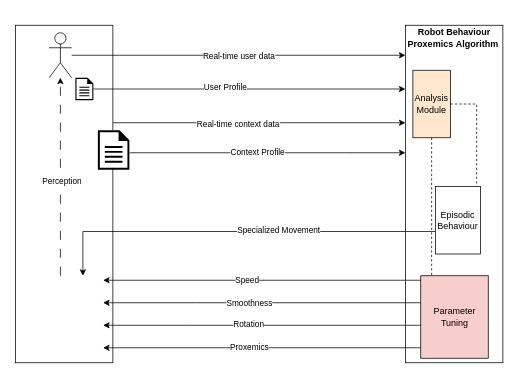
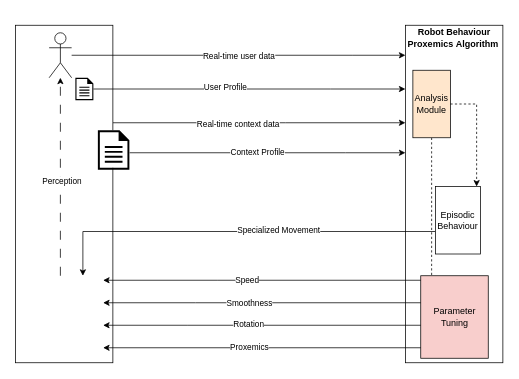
edge "Analysis Module" -- "Episodic Behaviour": arrowhead none -> classic
